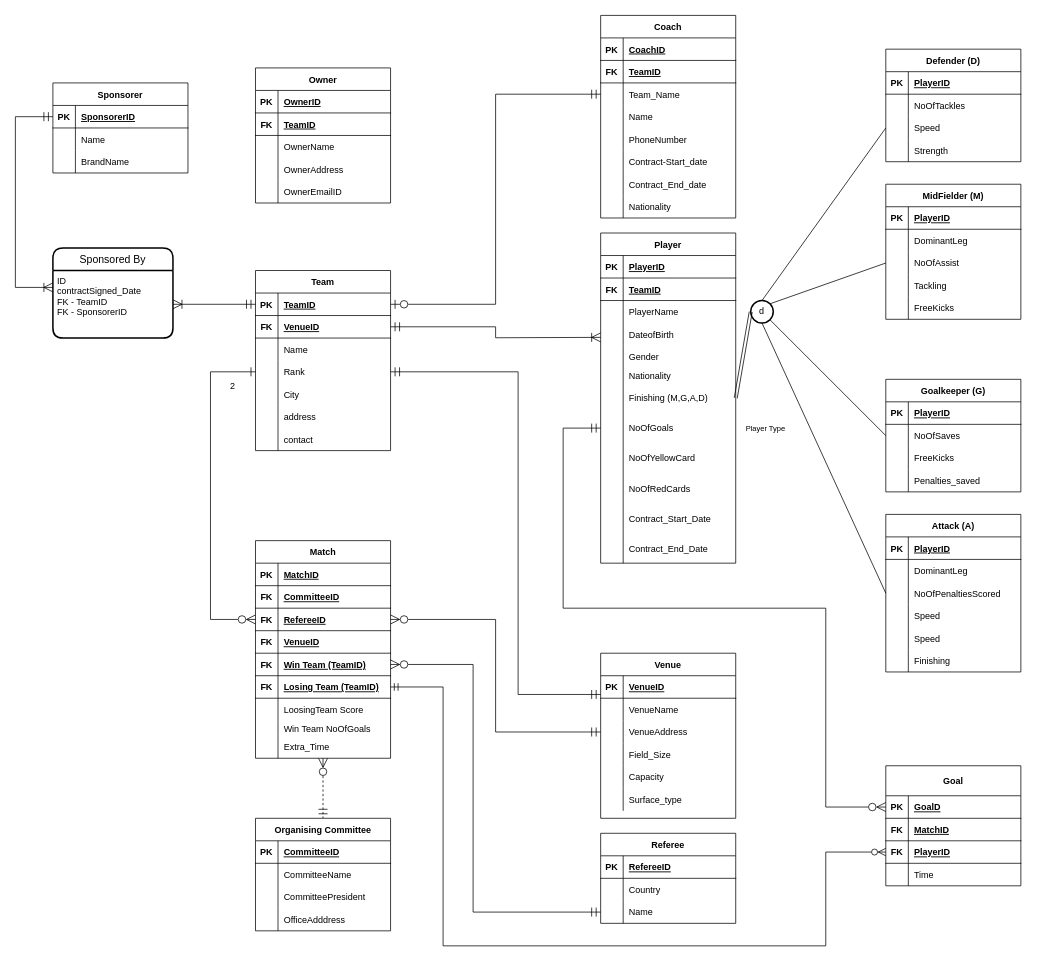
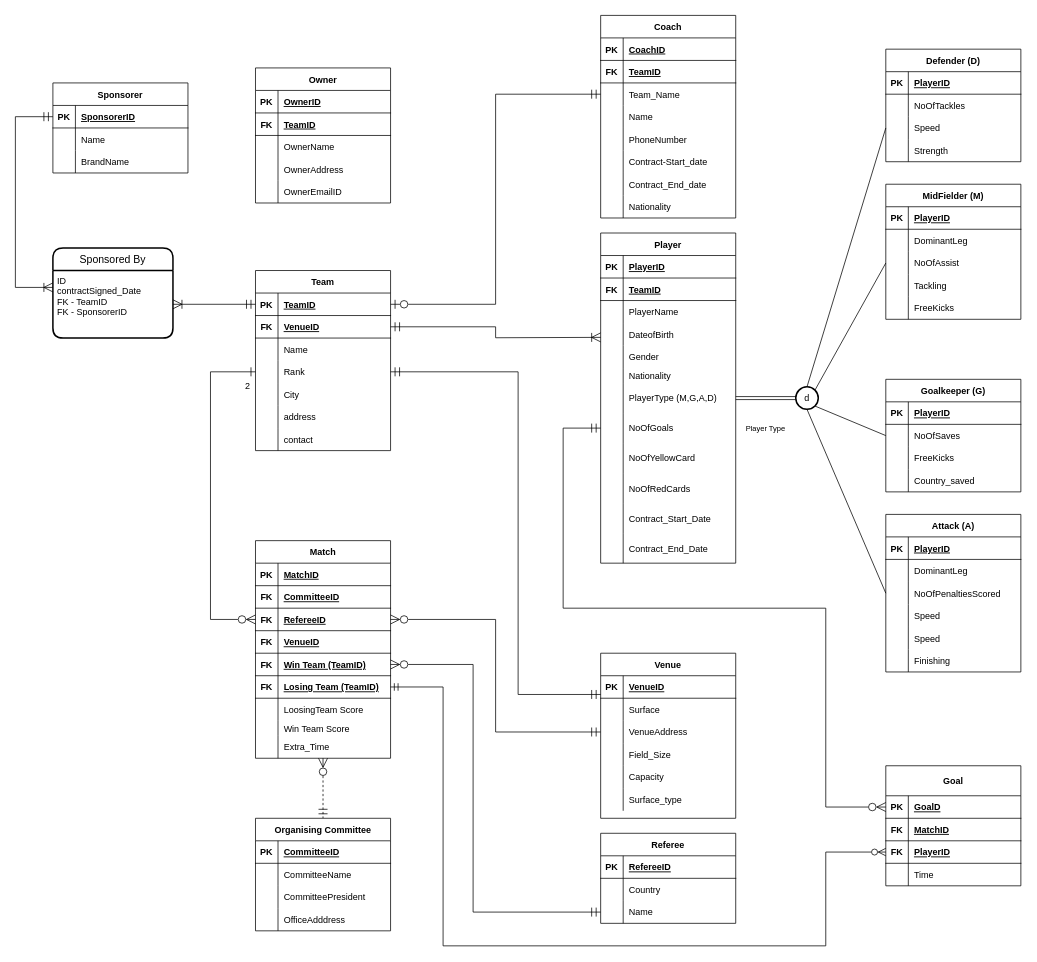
node "d": moved (762, 312) -> (807, 398)
node "2": moved (233, 387) -> (248, 387)
node "Finishing (M,G,A,D)": label "Finishing (M,G,A,D)" -> "PlayerType (M,G,A,D)"
node "Penalties_saved": label "Penalties_saved" -> "Country_saved"
node "VenueName": label "VenueName" -> "Surface"
node "Win Team NoOfGoals": label "Win Team NoOfGoals" -> "Win Team Score"
